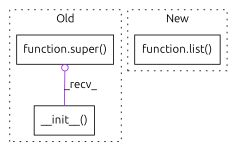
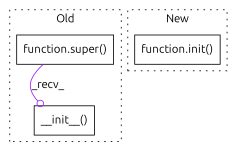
node "function.list()": label "function.list()" -> "function.init()"
edge "__init__()" -> "function.super()": reversed
